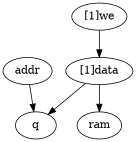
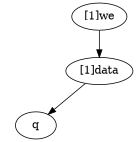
node "addr": removed
node "ram": removed
